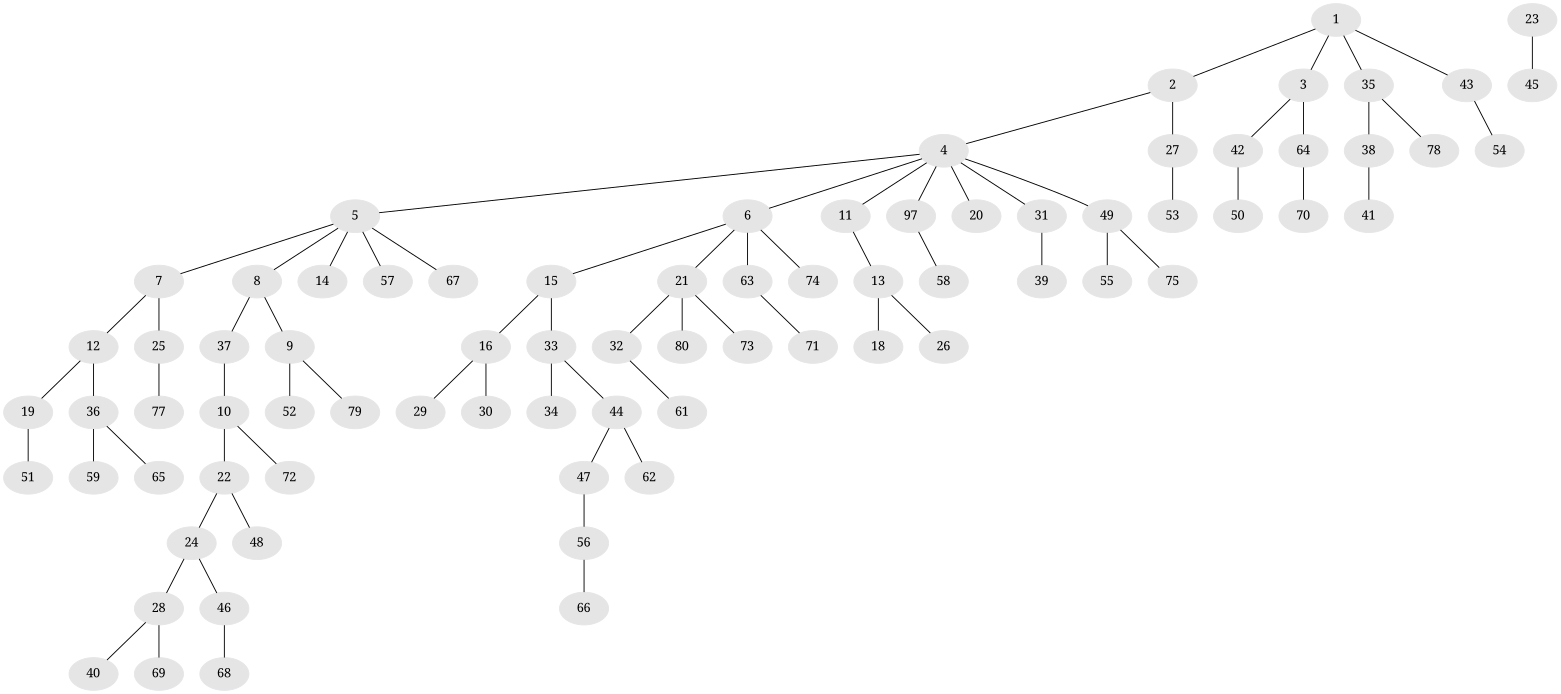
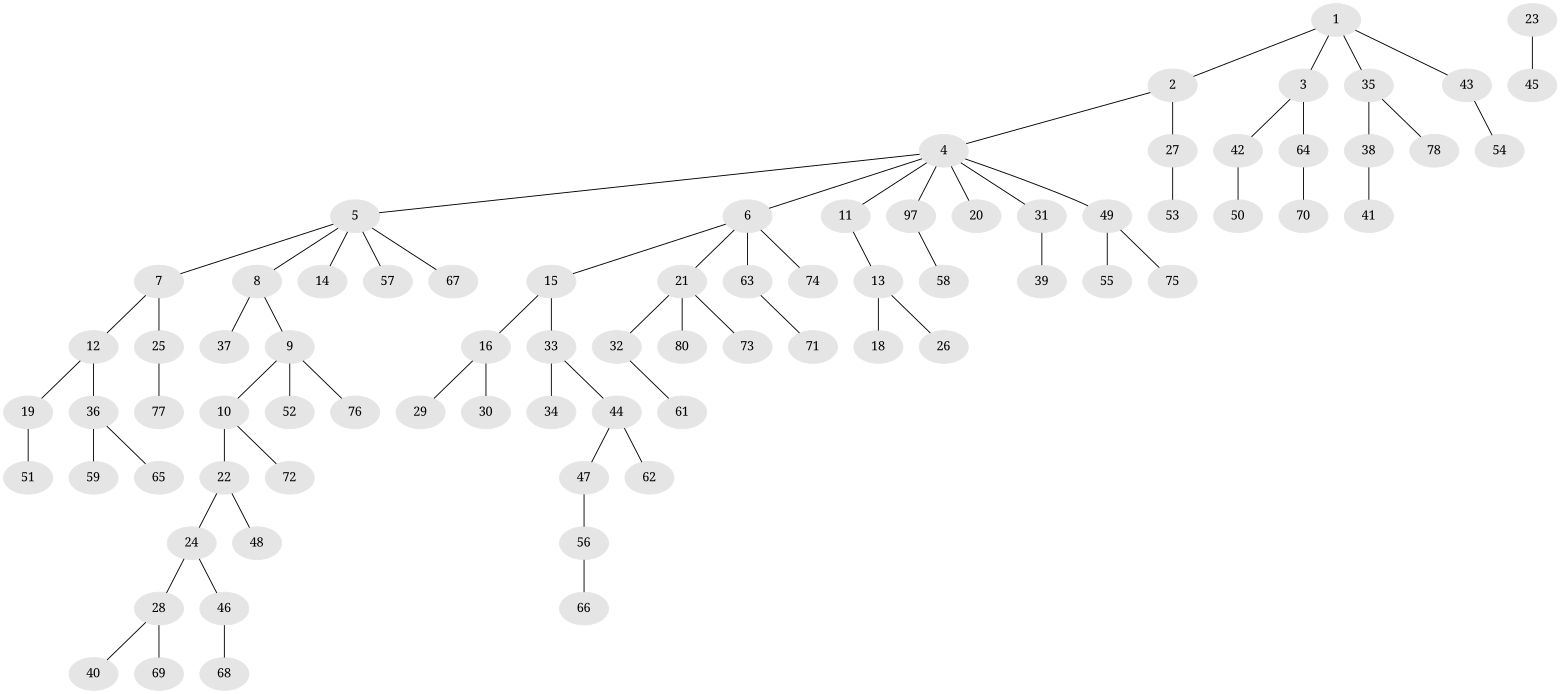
edge "37" -- "10": now "9" -- "10"
node "79": label "79" -> "76"
